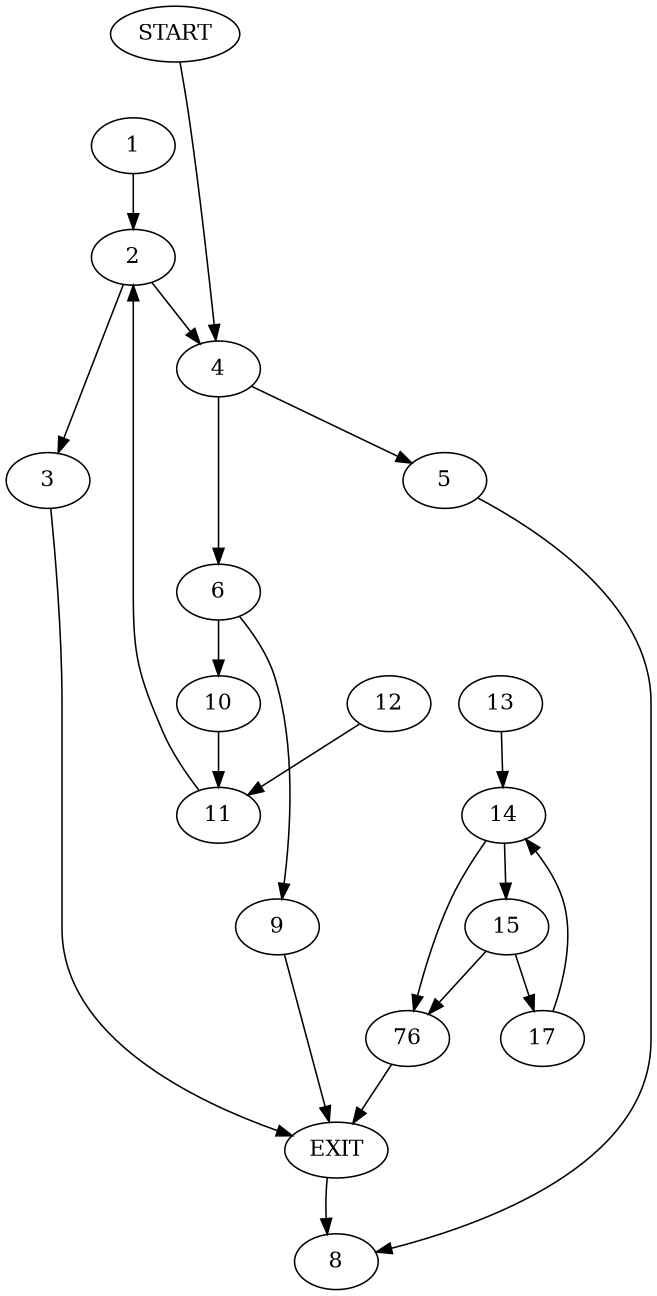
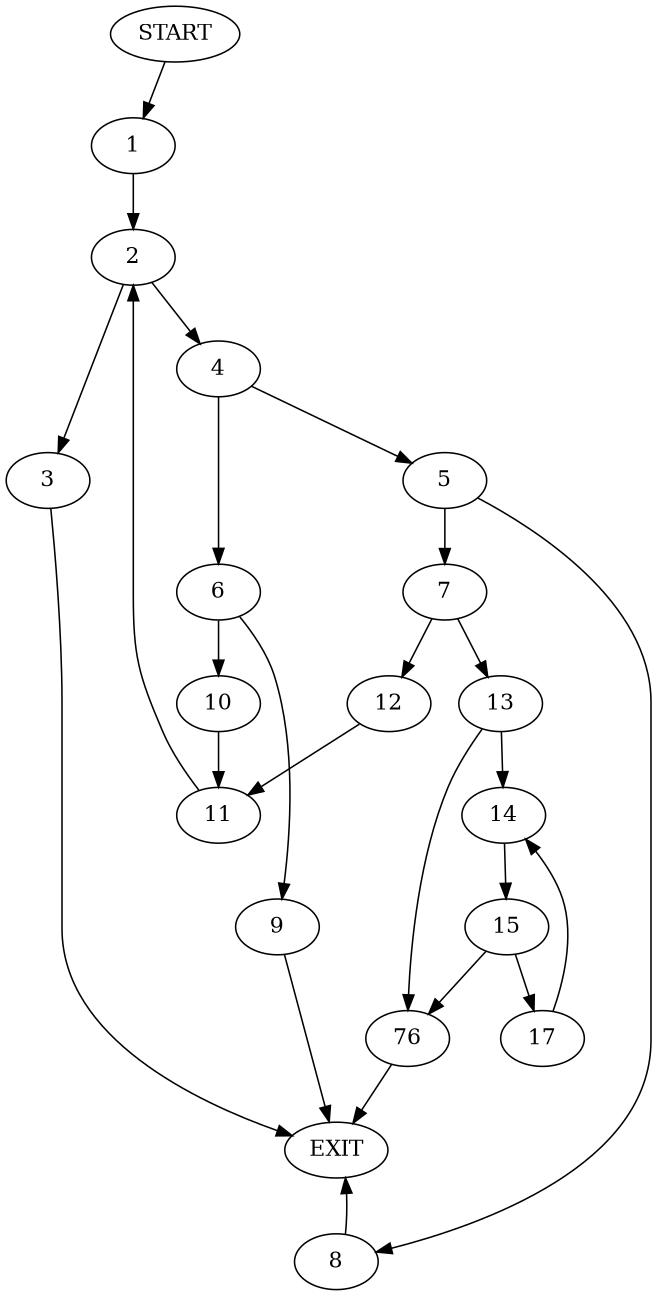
edge "START" -> "4": now "START" -> "1"
node "7": added
edge "14" -> "76": now "13" -> "76"
edge "EXIT" -> "8": reversed
